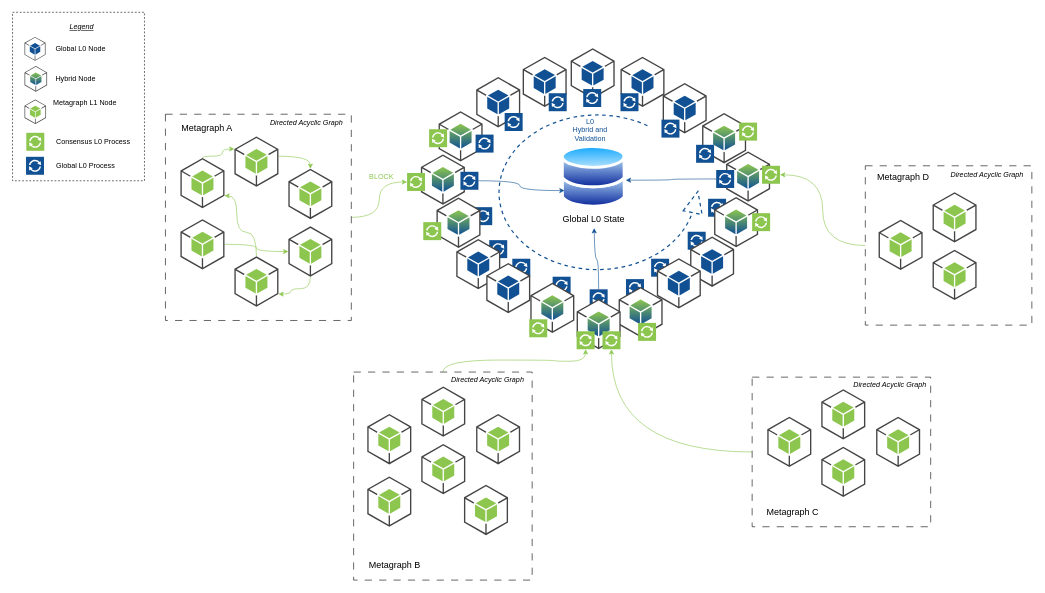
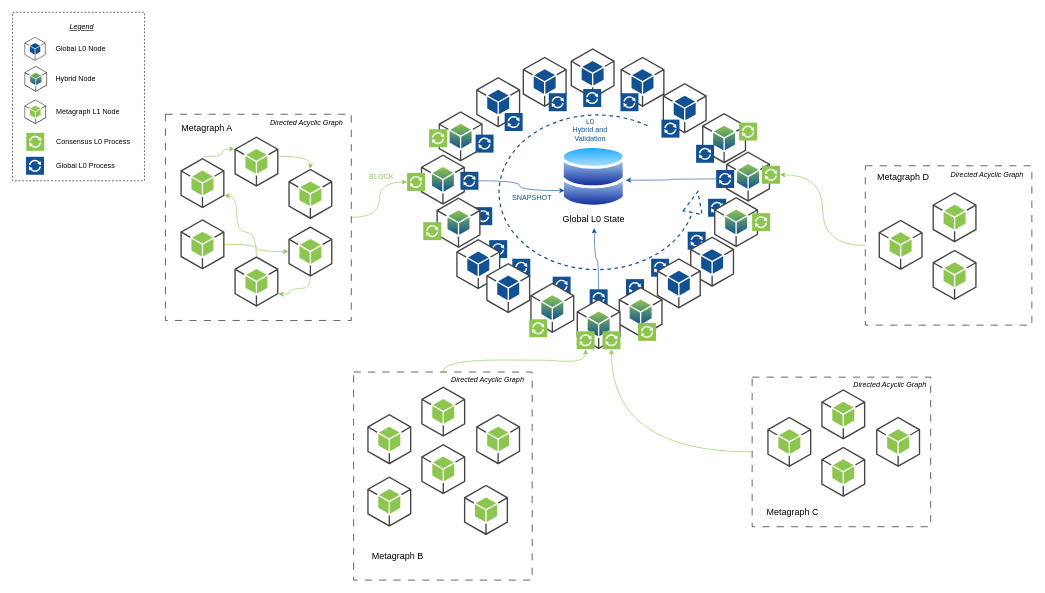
node "Metagraph L1 Node": moved (91, 103) -> (94, 112)
node "SNAPSHOT": added
node "Metagraph B": moved (394, 566) -> (397, 557)
